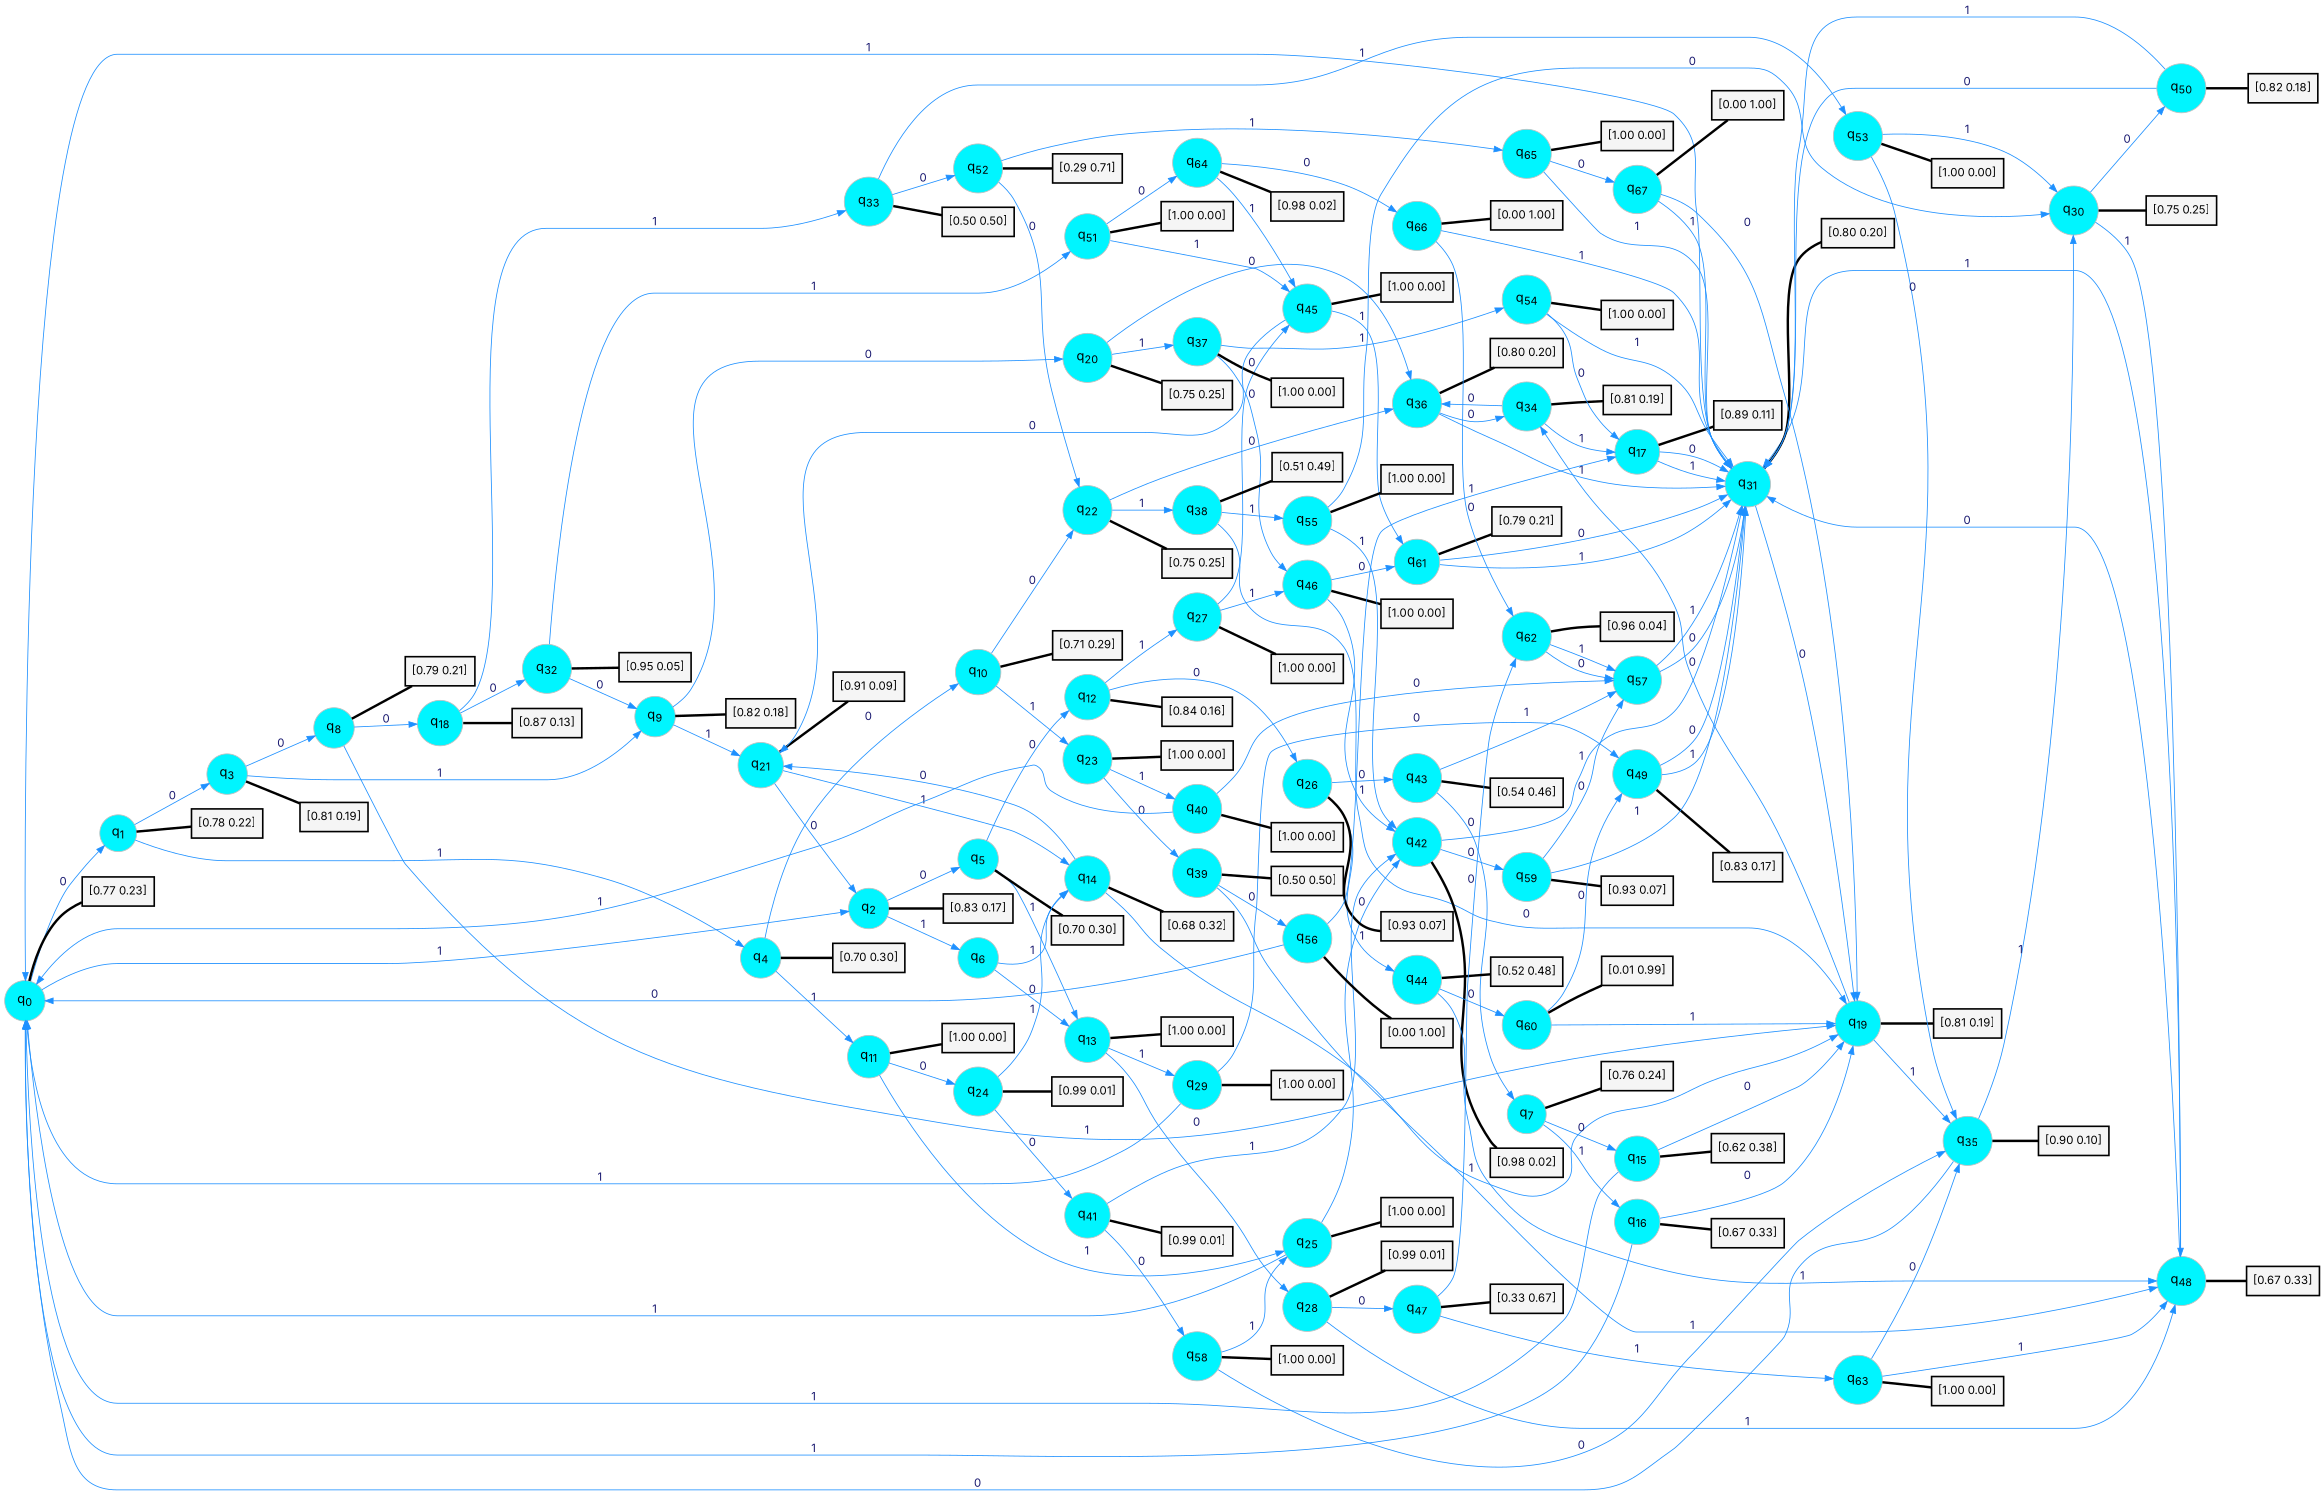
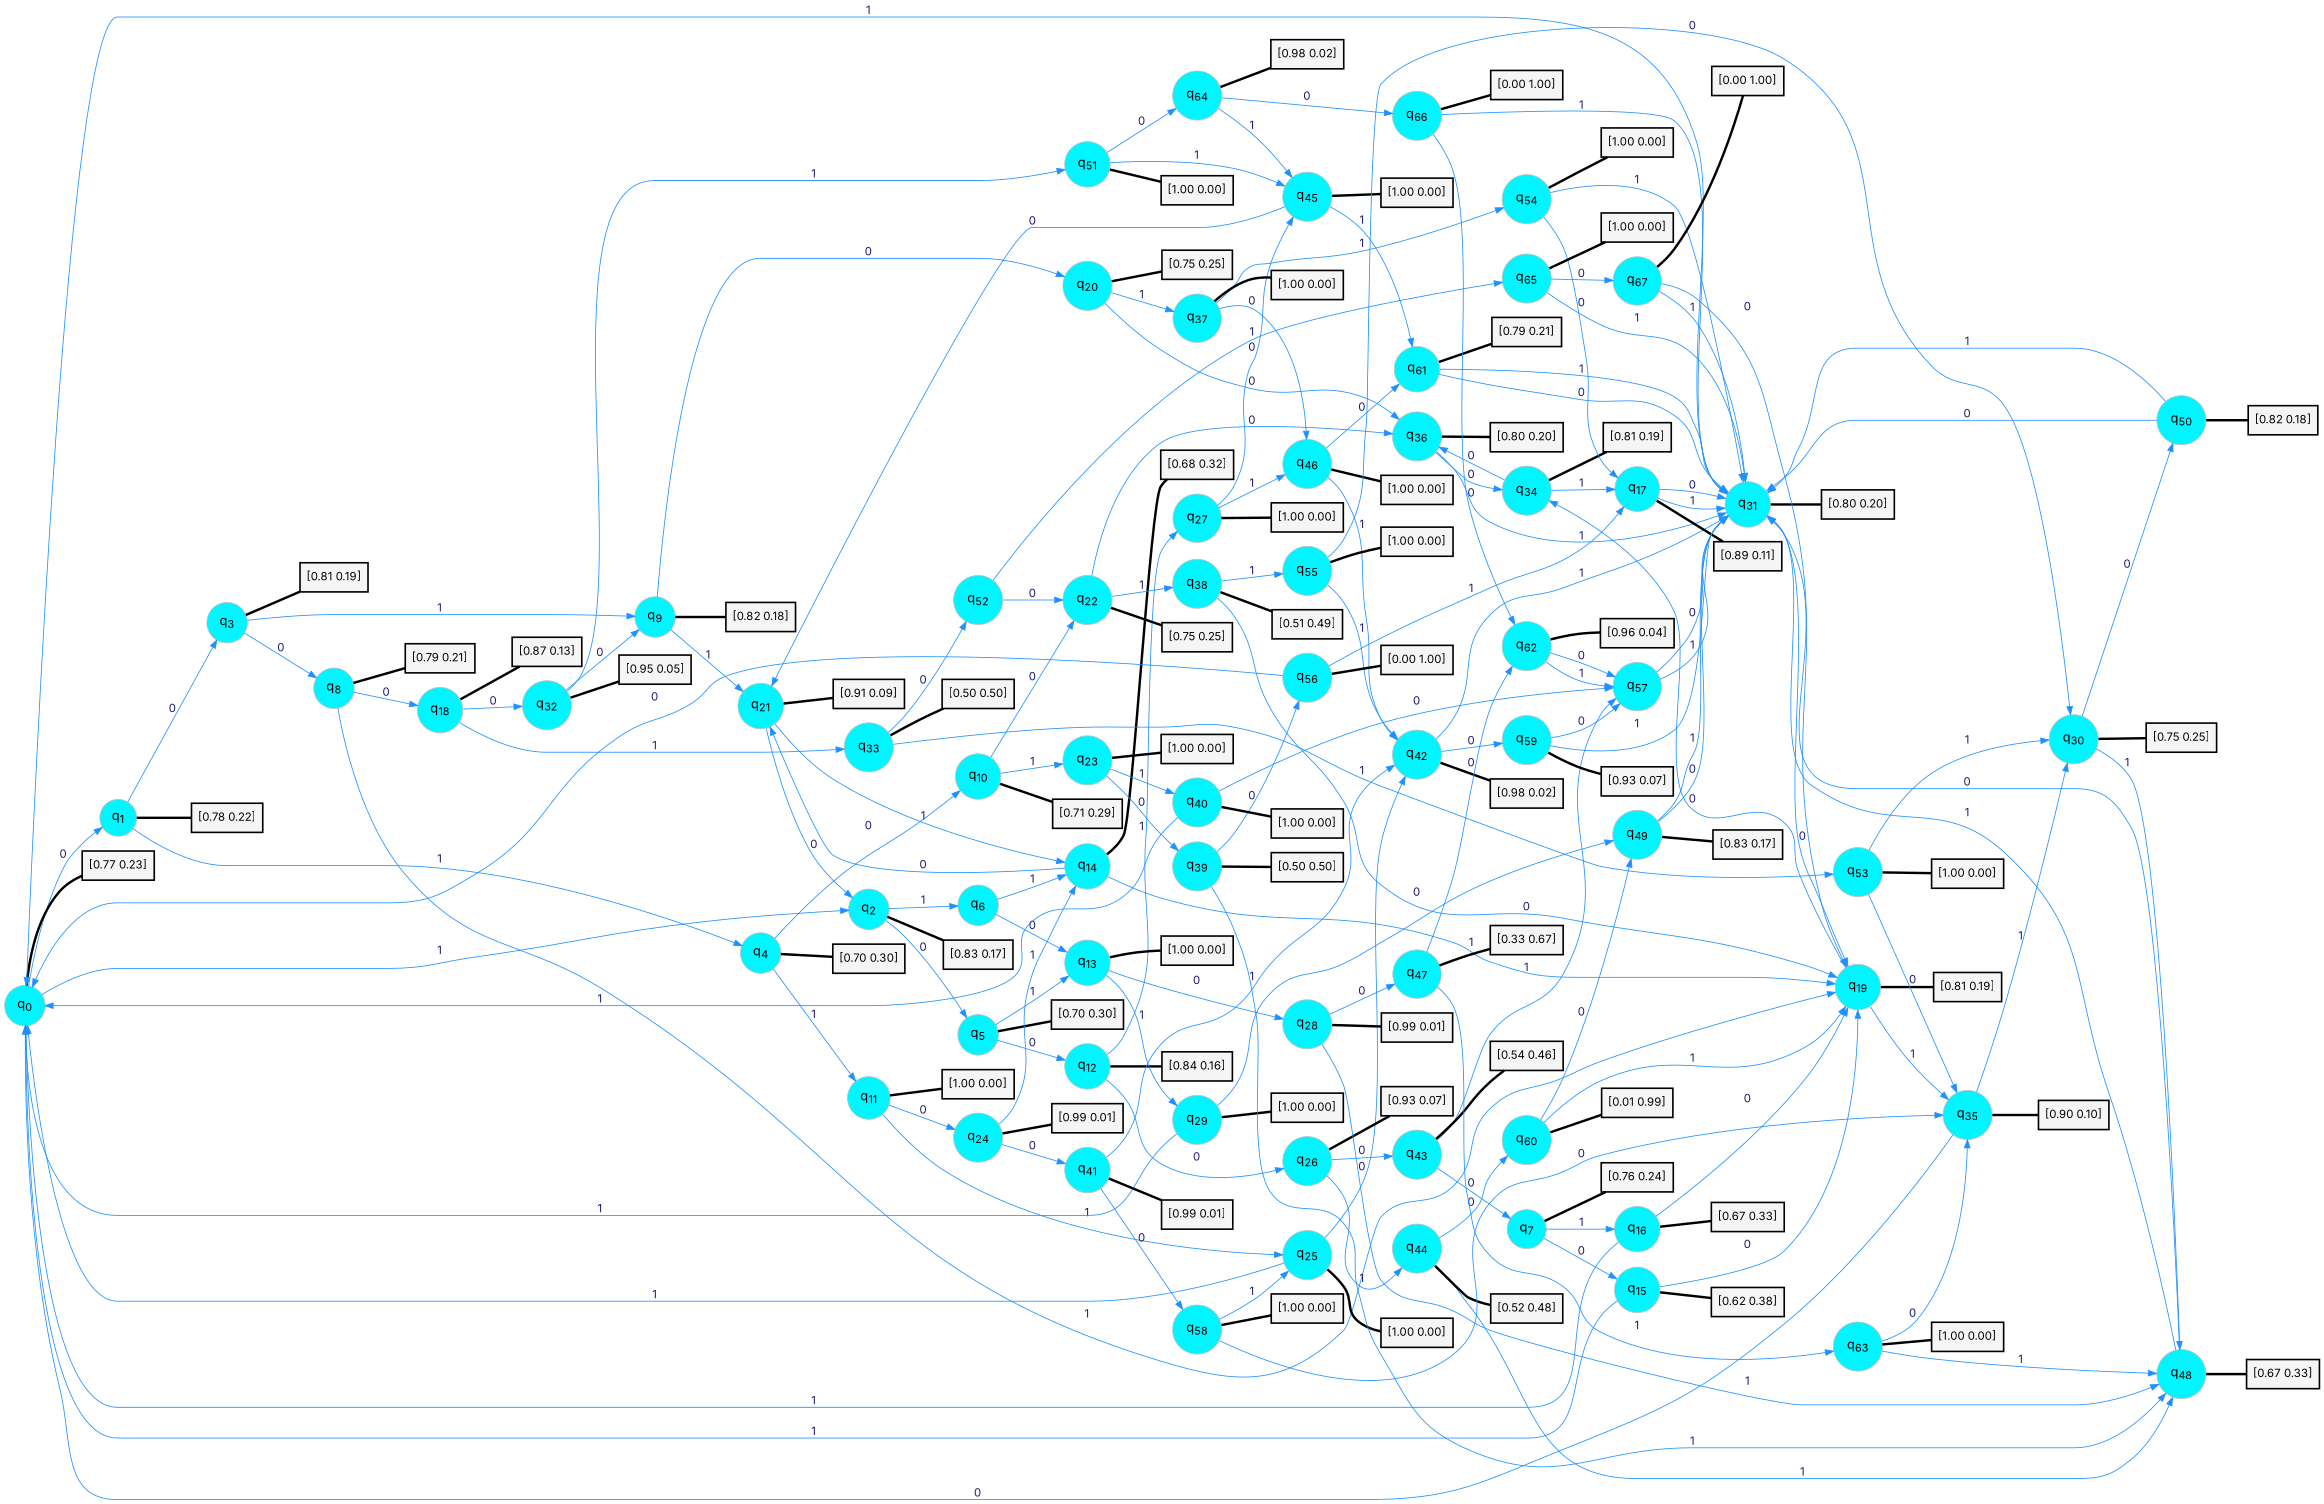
node "[0.29 0.71]": removed
